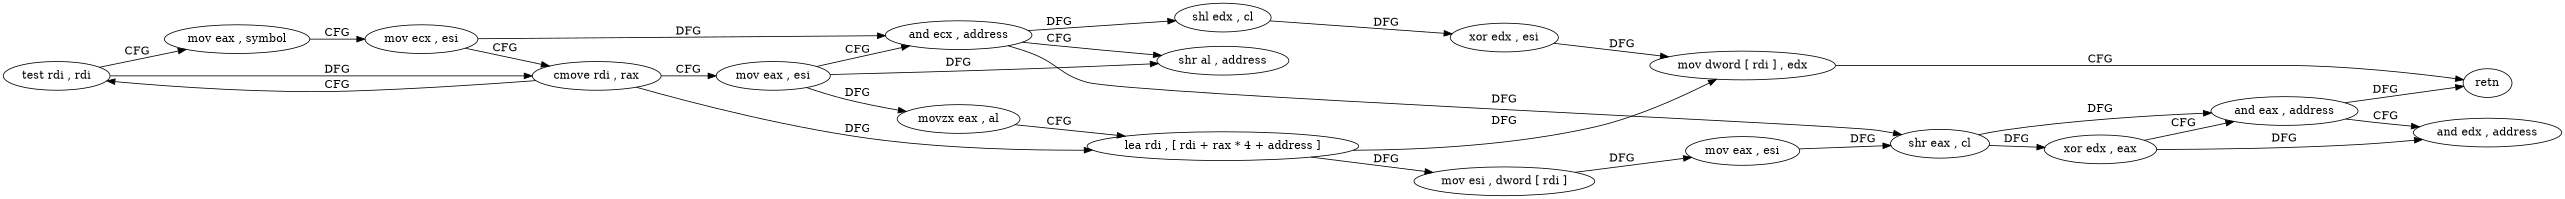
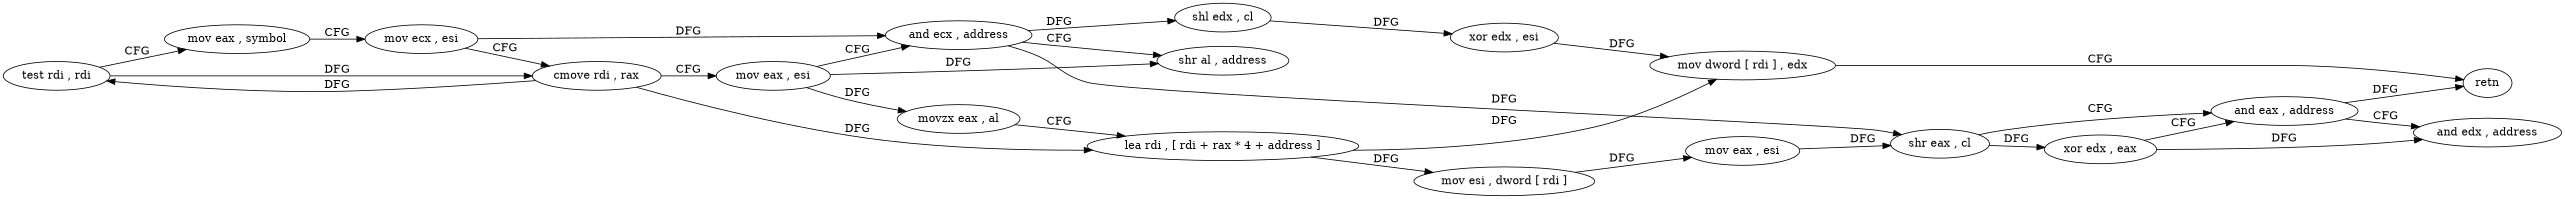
edge "cmove rdi , rax" -> "test rdi , rdi": label "CFG" -> "DFG"
edge "shr eax , cl" -> "and eax , address": label "DFG" -> "CFG"
